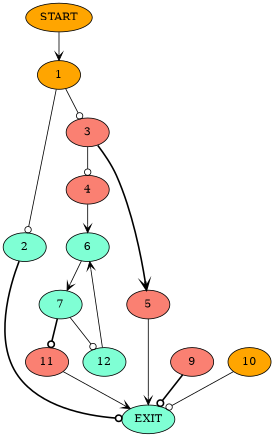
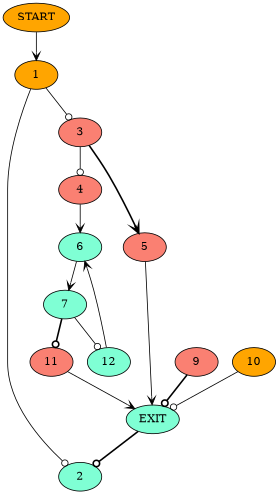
edge "2" -> "EXIT": reversed
